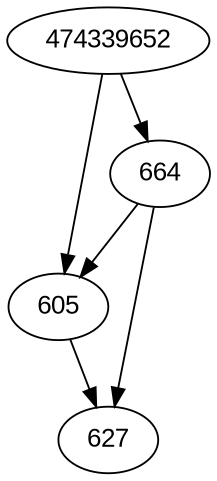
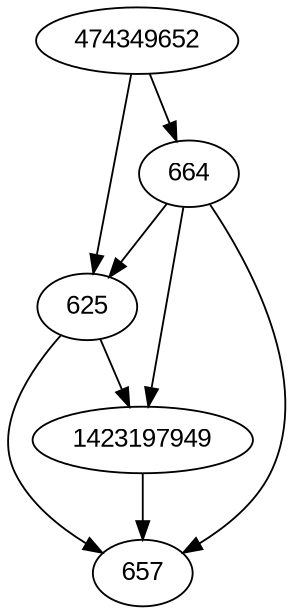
node "474339652": label "474339652" -> "474349652"
node "605": label "605" -> "625"
node "627": label "627" -> "657"
node "1423197949": added
